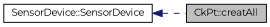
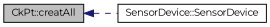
edge "CkPt::creatAll" -> "SensorDevice::SensorDevice": reversed
